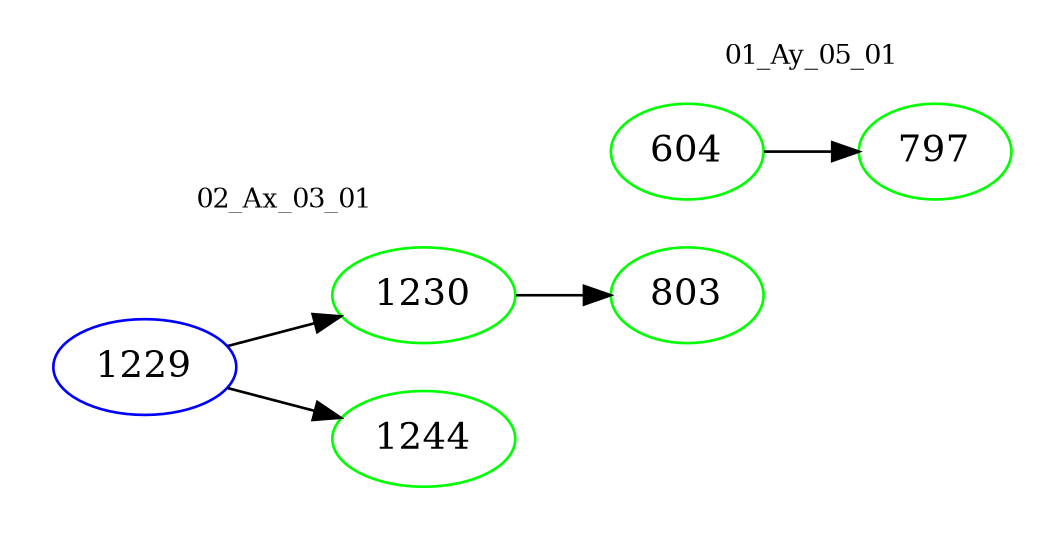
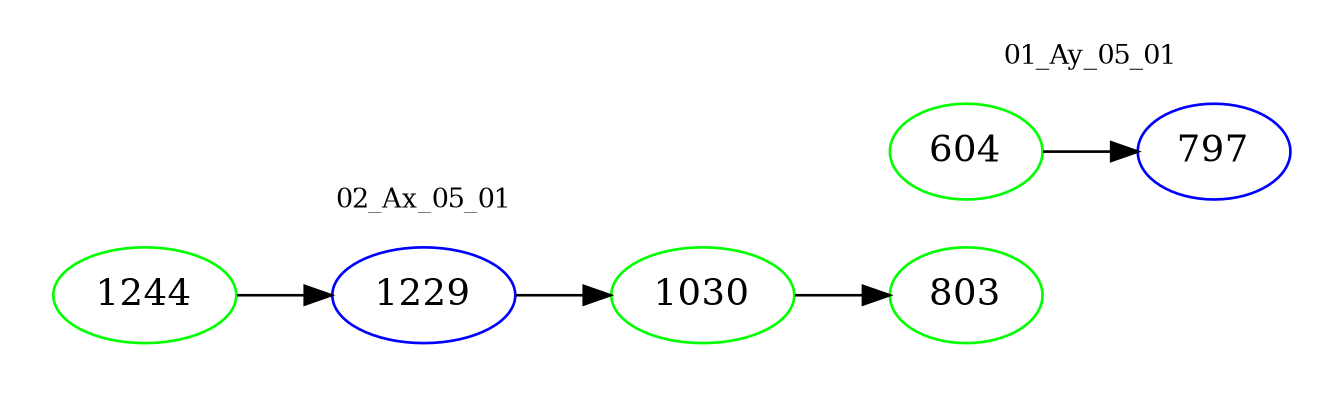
node "797": color green -> blue
cluster "02_Ax_03_01": label "02_Ax_03_01" -> "02_Ax_05_01"
node "1230": label "1230" -> "1030"
edge "1229" -> "1244": reversed
